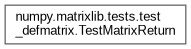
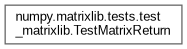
node "numpy.matrixlib.tests.test _defmatrix.TestMatrixReturn": label "numpy.matrixlib.tests.test _defmatrix.TestMatrixReturn" -> "numpy.matrixlib.tests.test _matrixlib.TestMatrixReturn"
